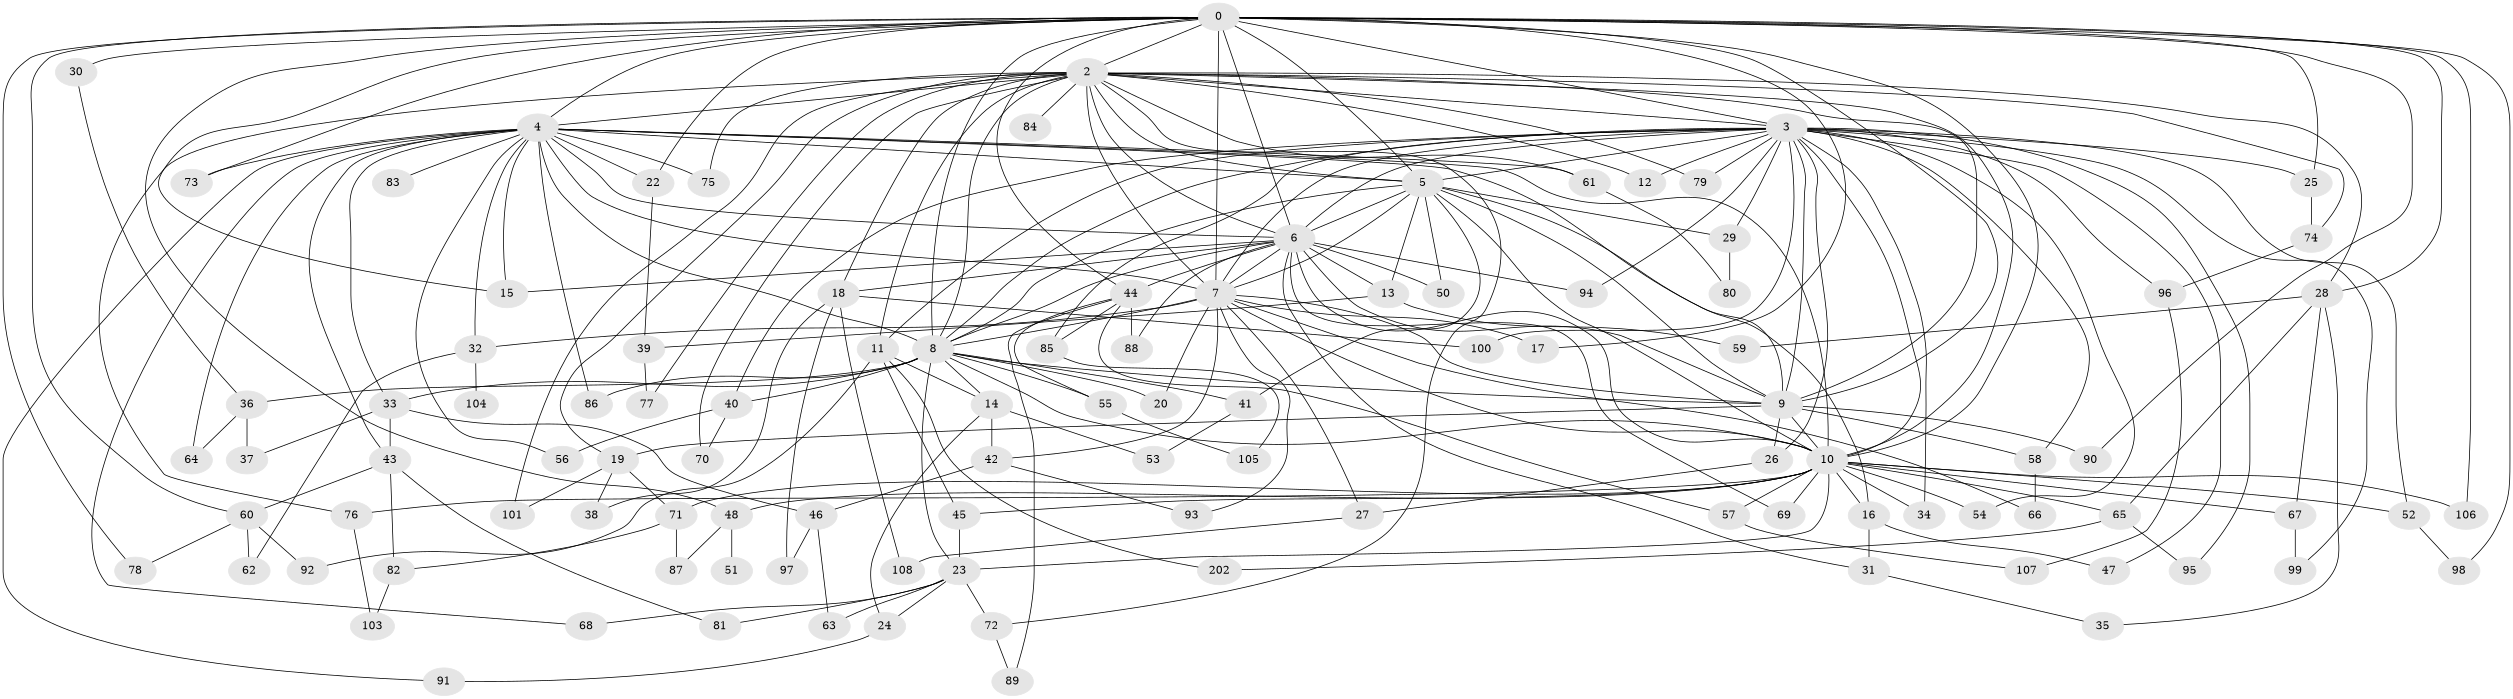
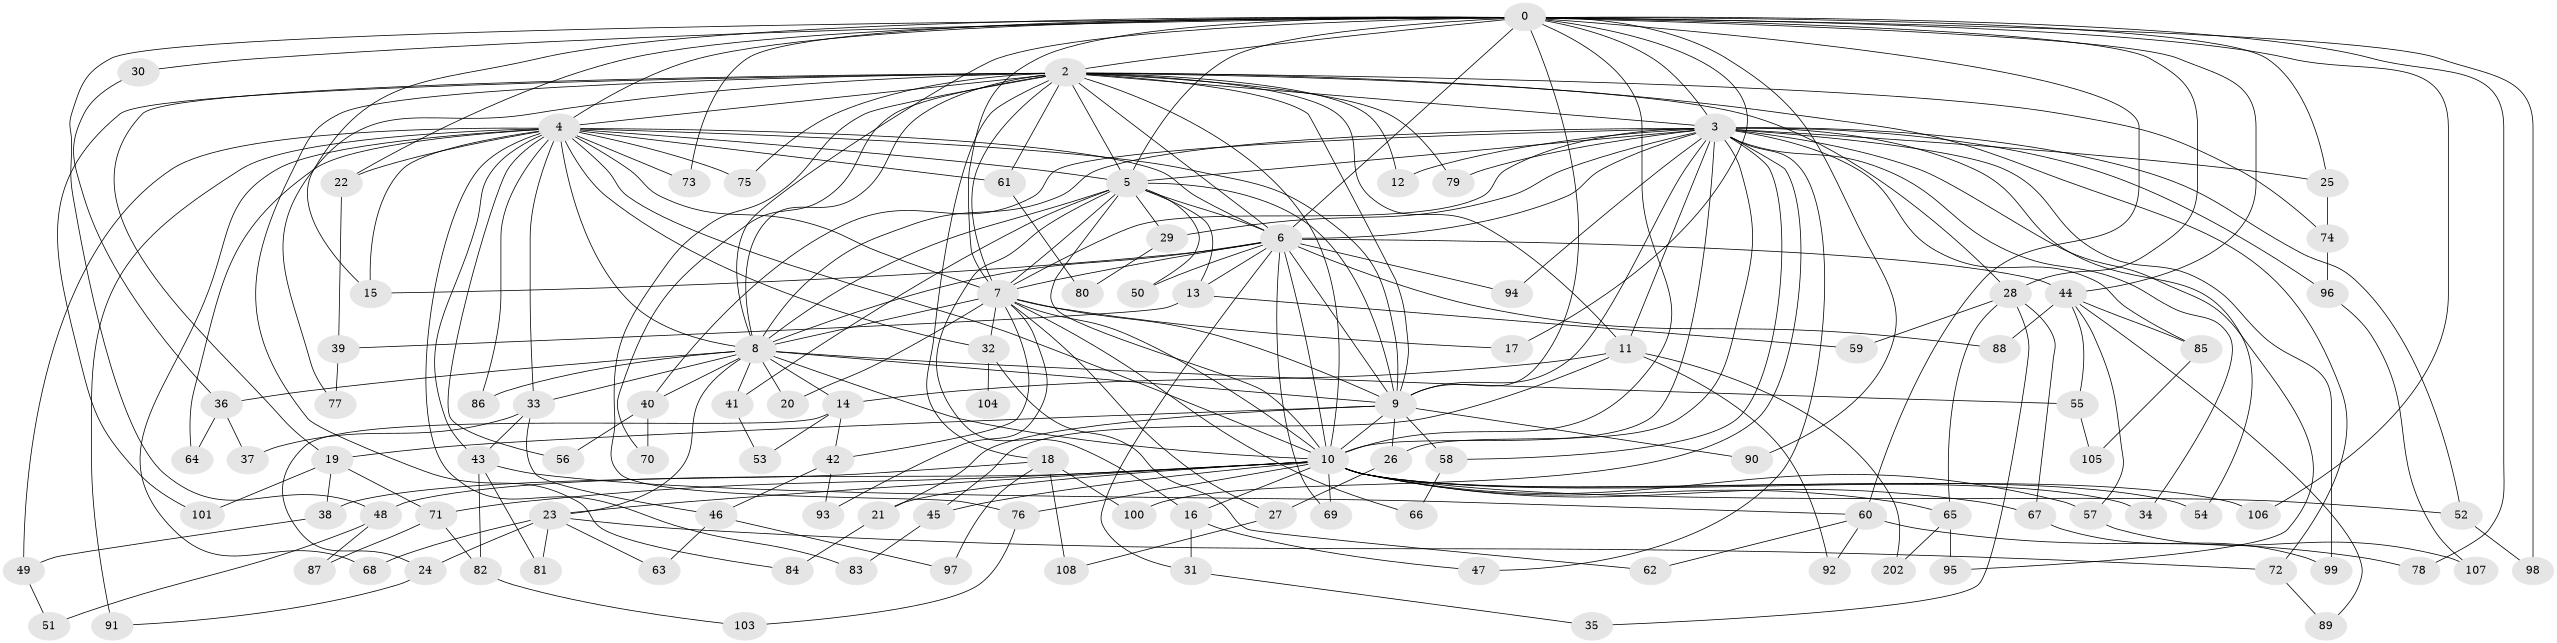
edge "6" -- "18": removed
node "21": added
edge "45" -- "23": now "45" -- "83"
node "49": added
